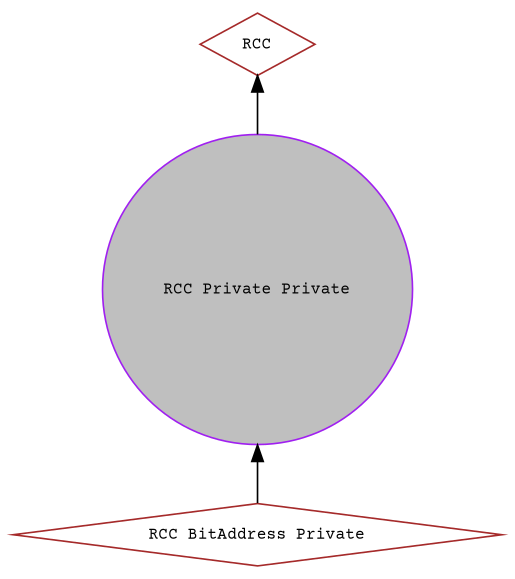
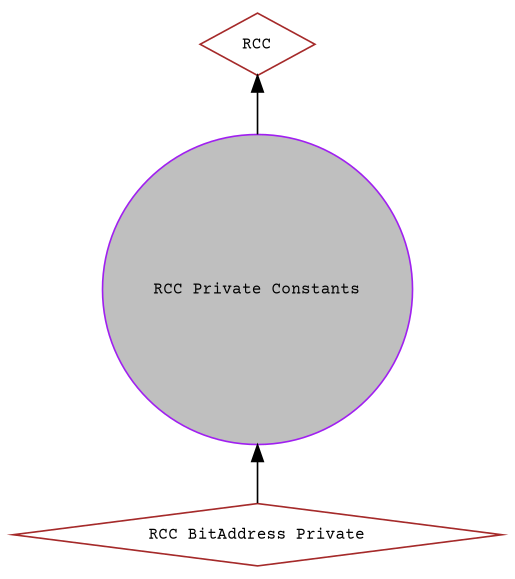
node "RCC Private Private": label "RCC Private Private" -> "RCC Private Constants"
